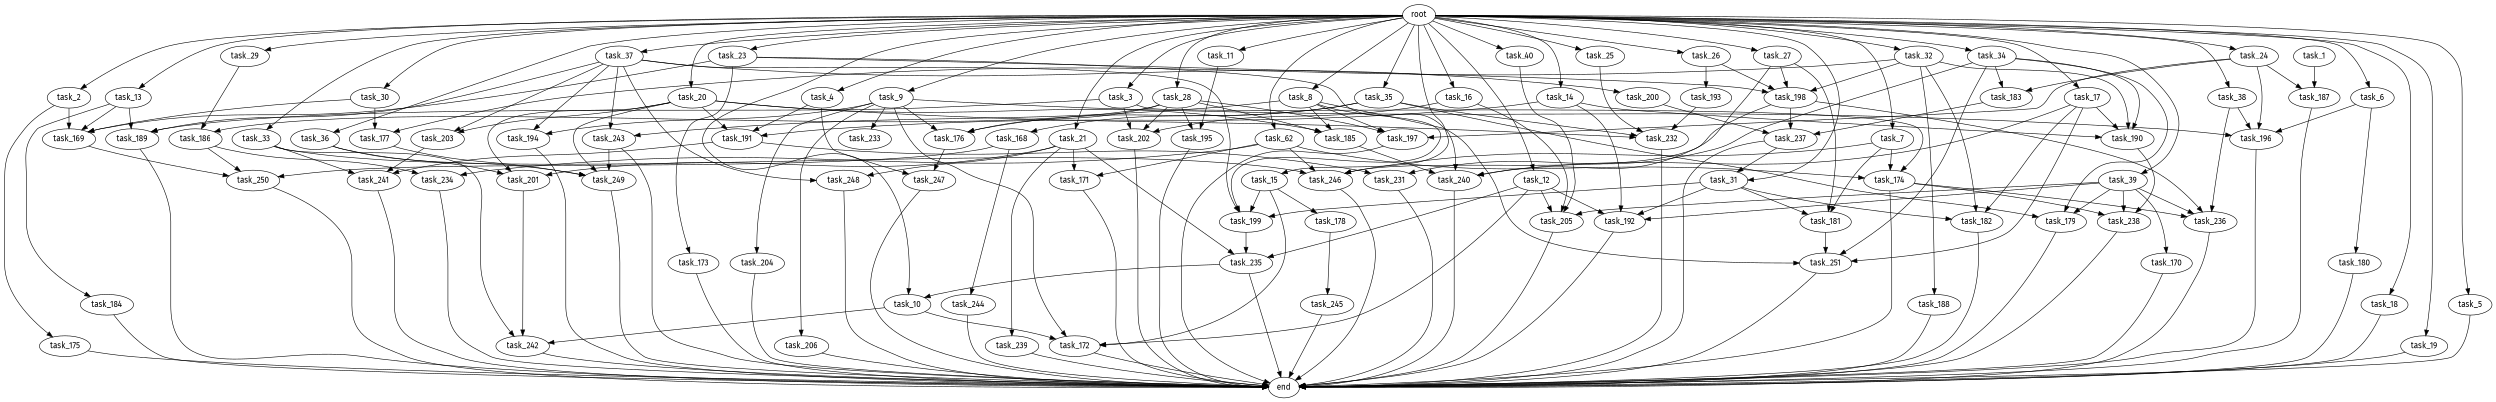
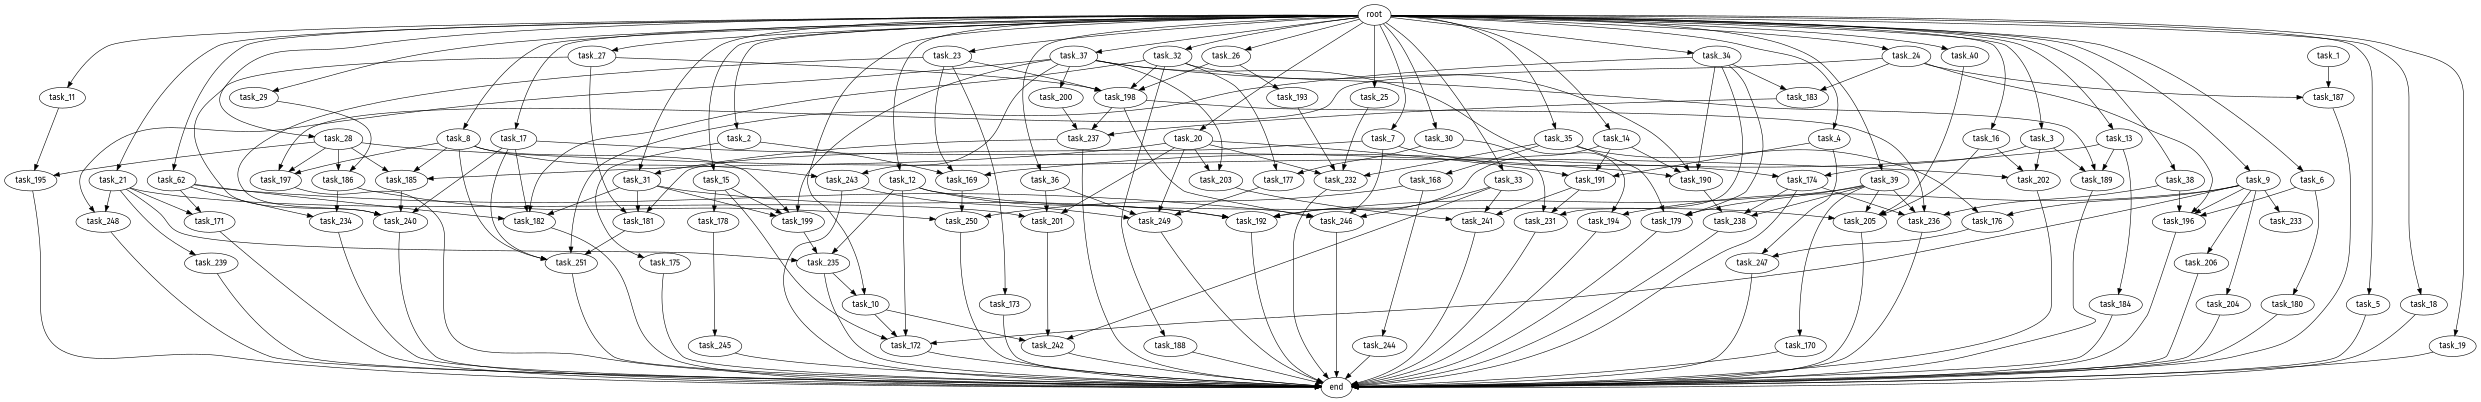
edge "task_30" -> "task_169": now "task_30" -> "task_231"
edge "task_28" -> "task_176": removed
edge "task_62" -> "task_174": now "task_62" -> "task_182"
